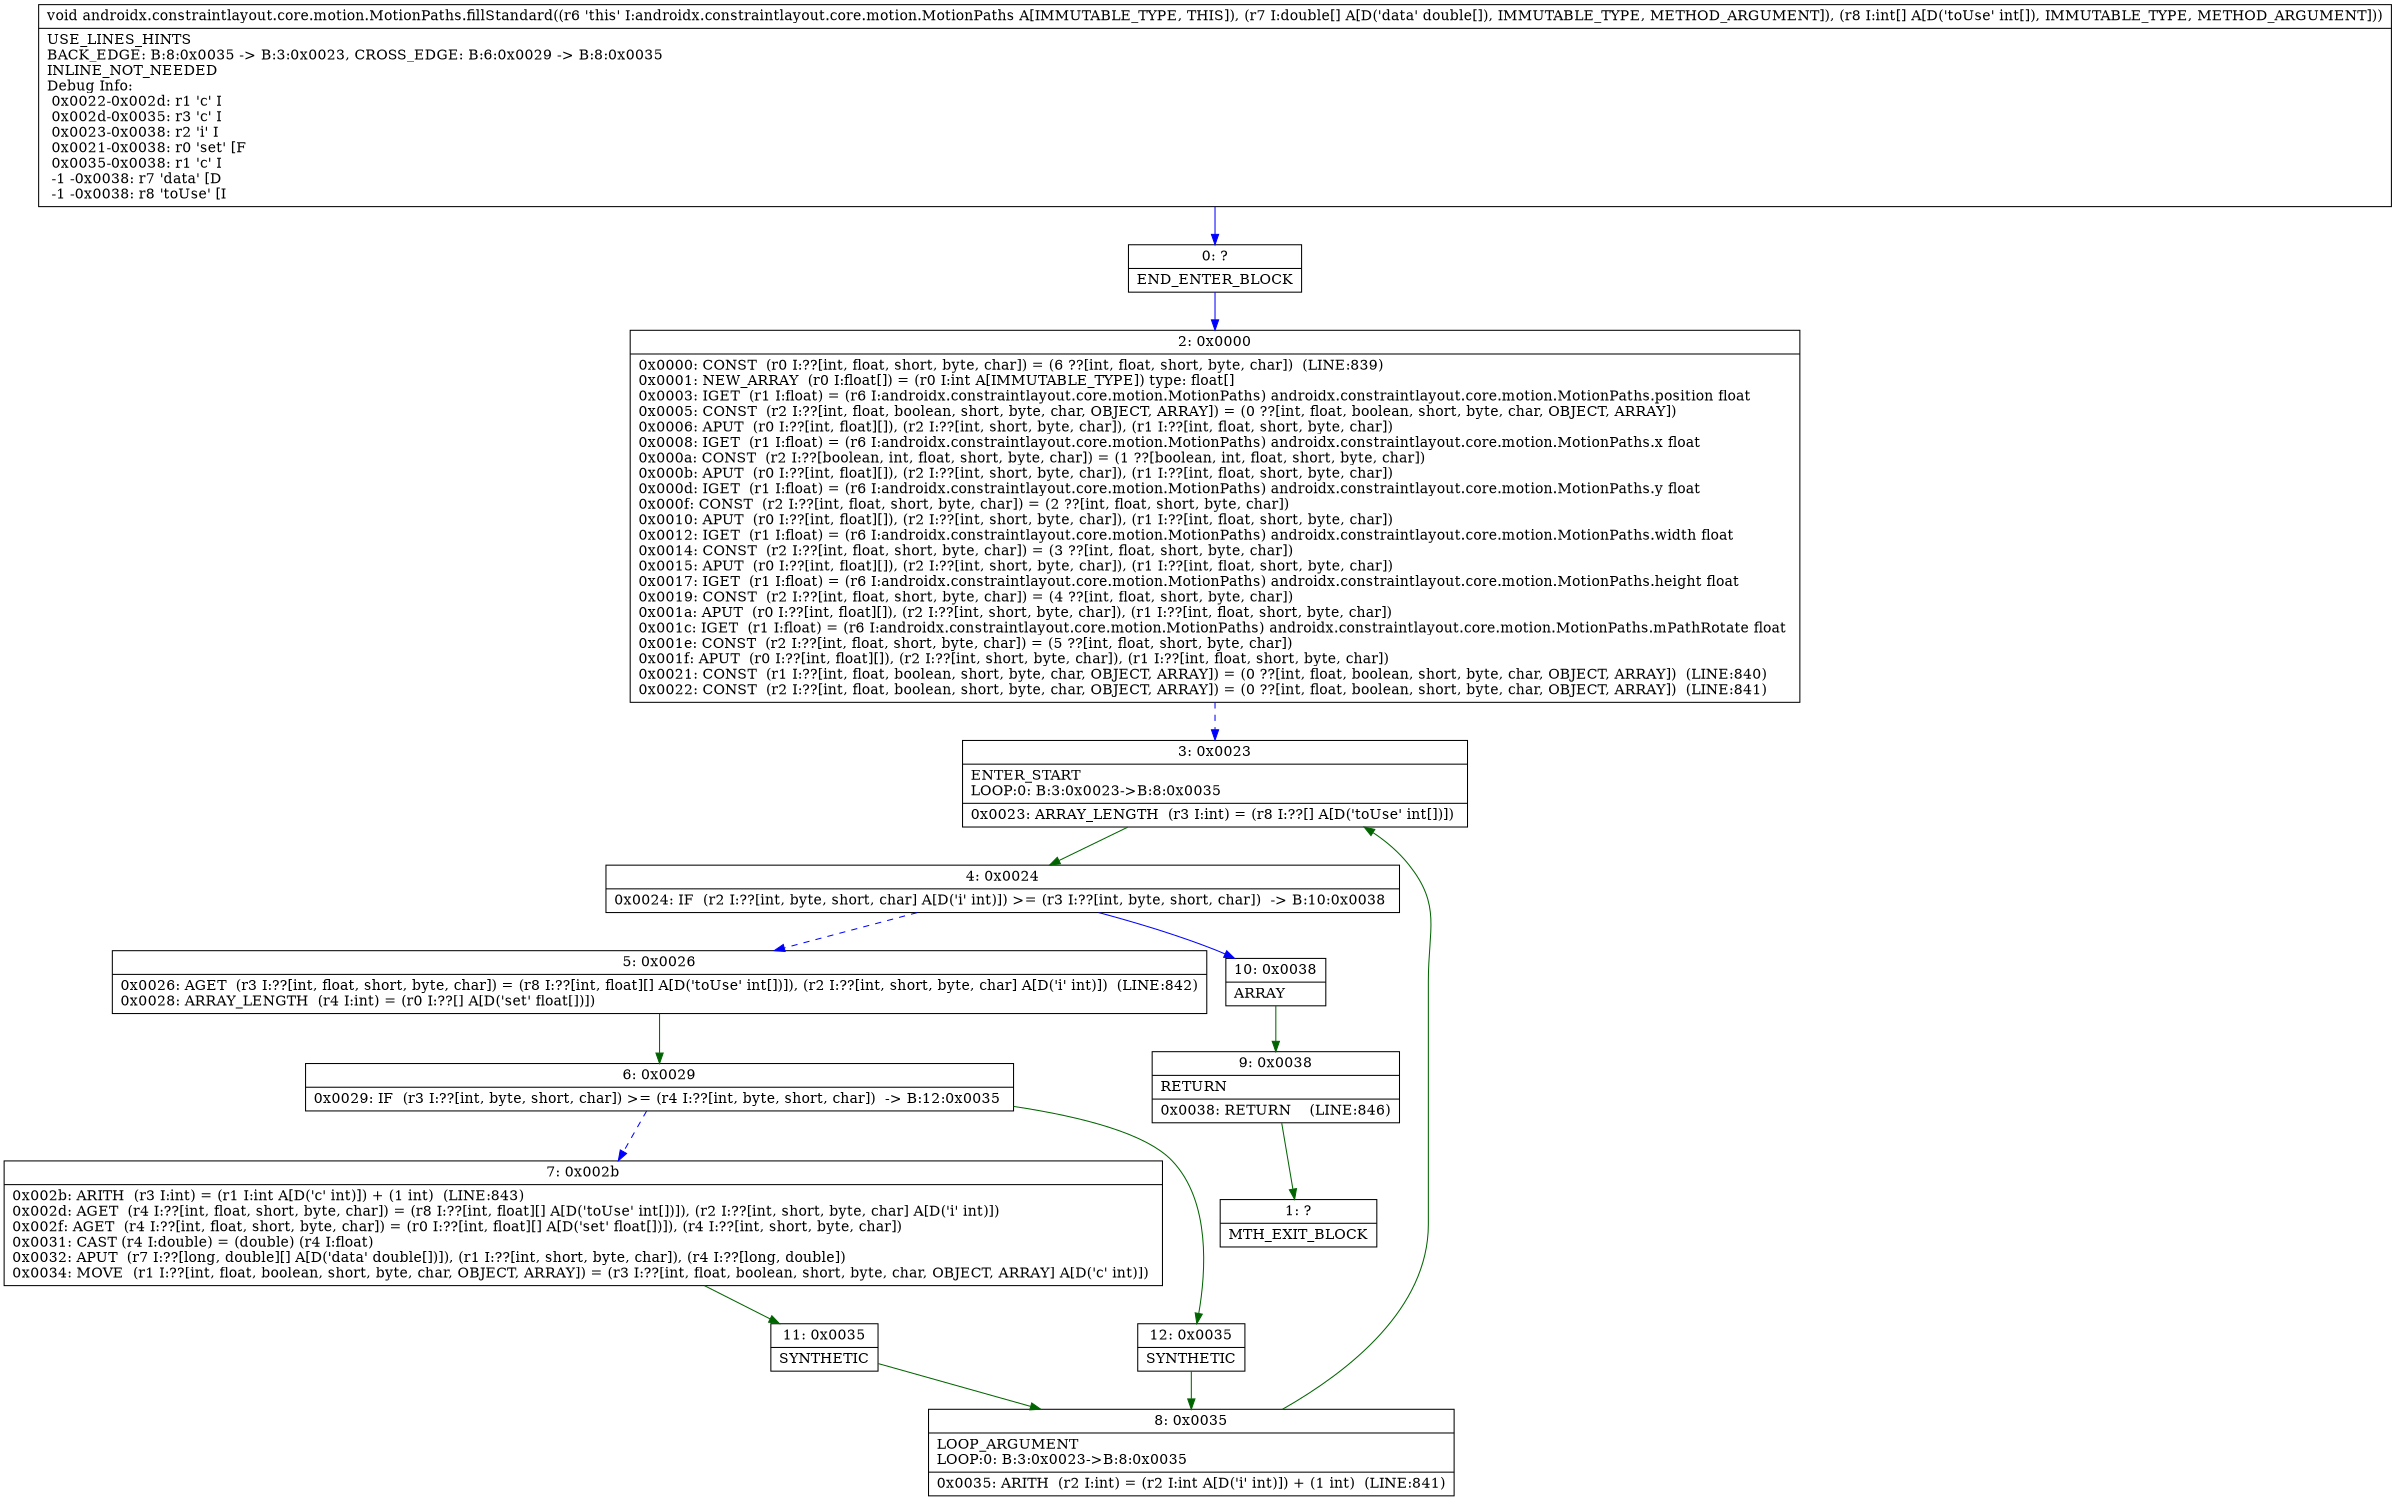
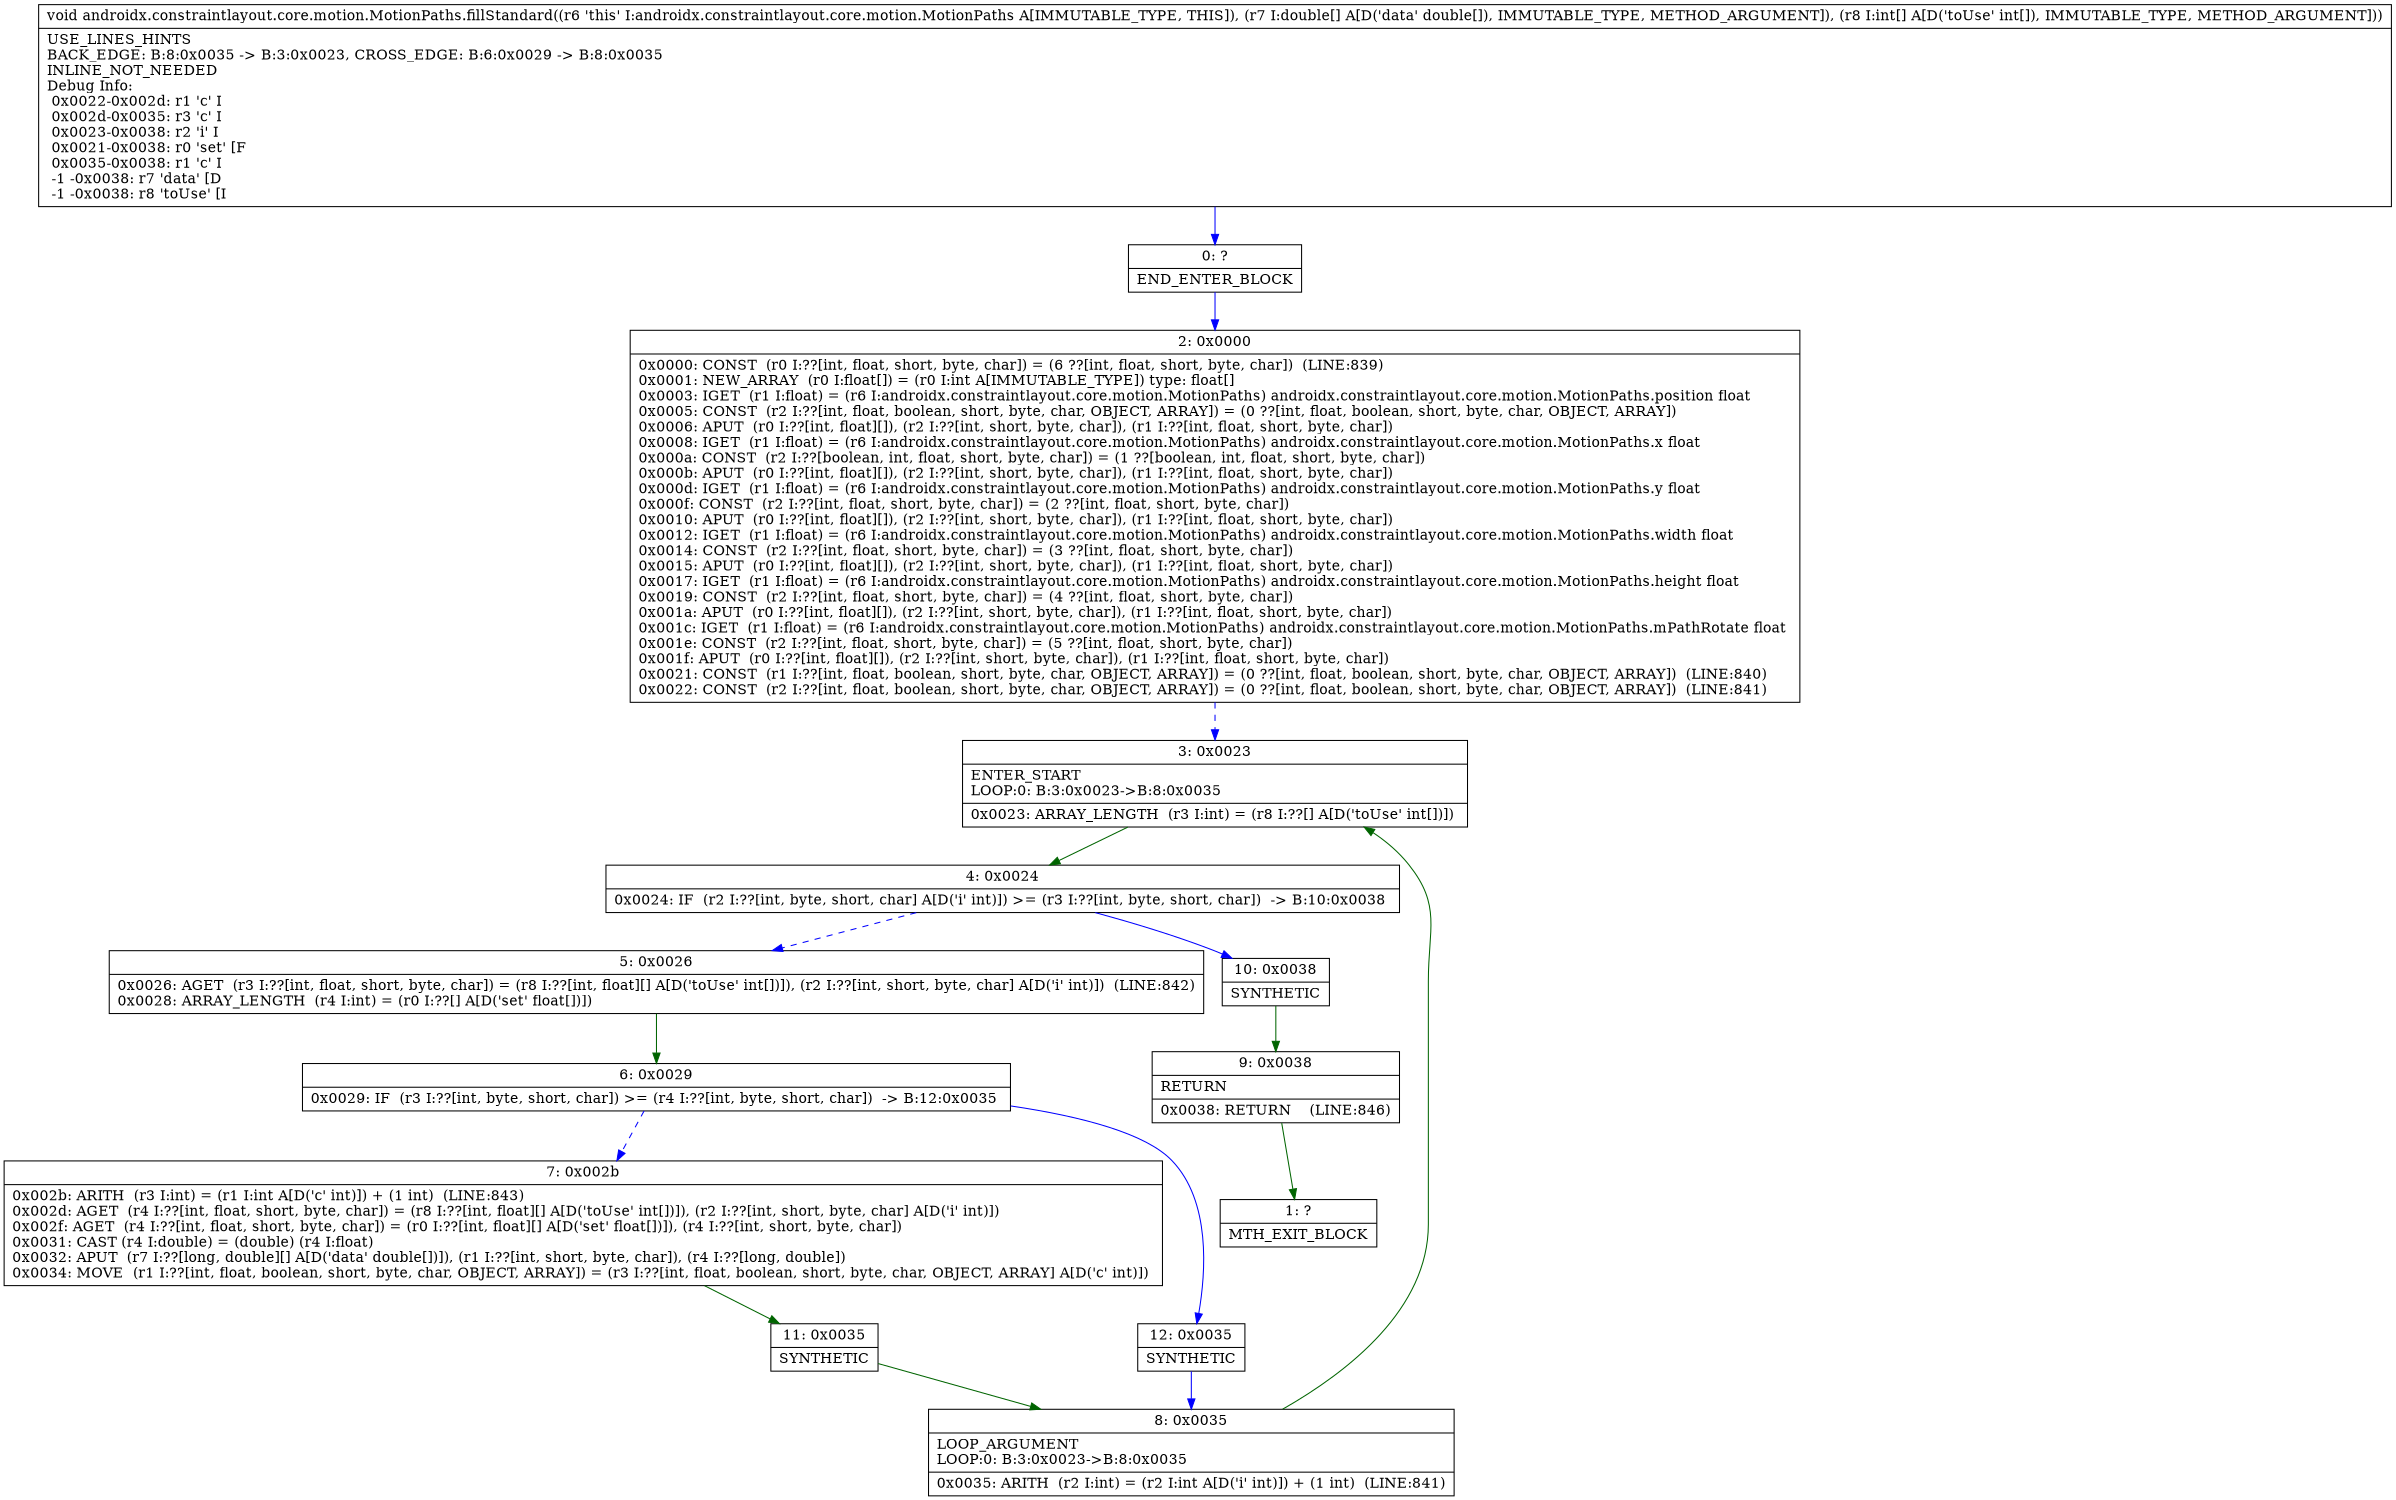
node "10: 0x0038": text "ARRAY" -> "SYNTHETIC"
edge "6: 0x0029" -> "12: 0x0035": color darkgreen -> blue
edge "12: 0x0035" -> "8: 0x0035": color darkgreen -> blue
